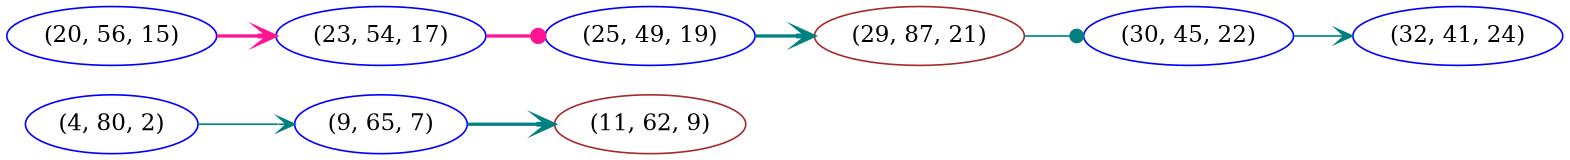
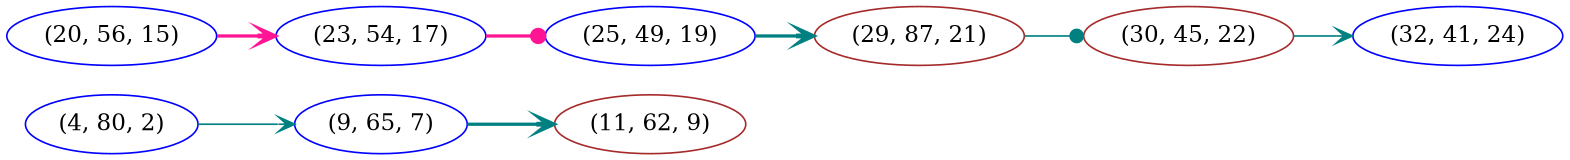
node "(30, 45, 22)": color blue -> brown
